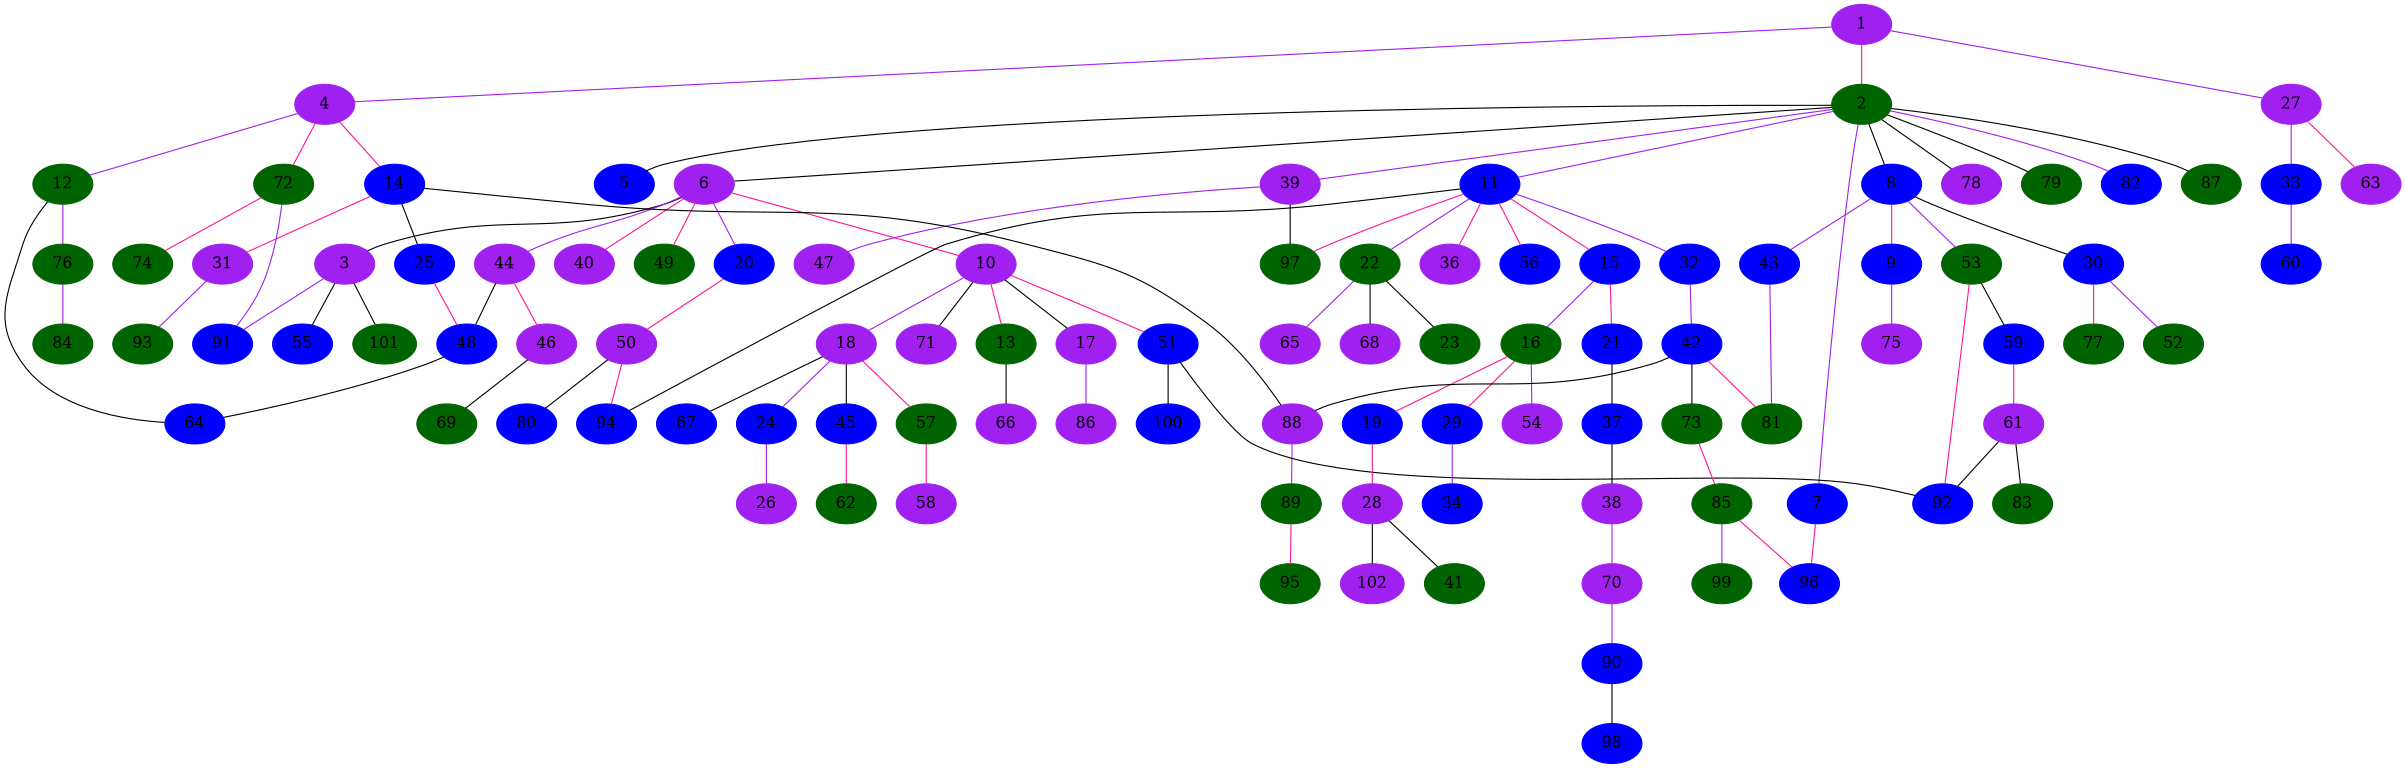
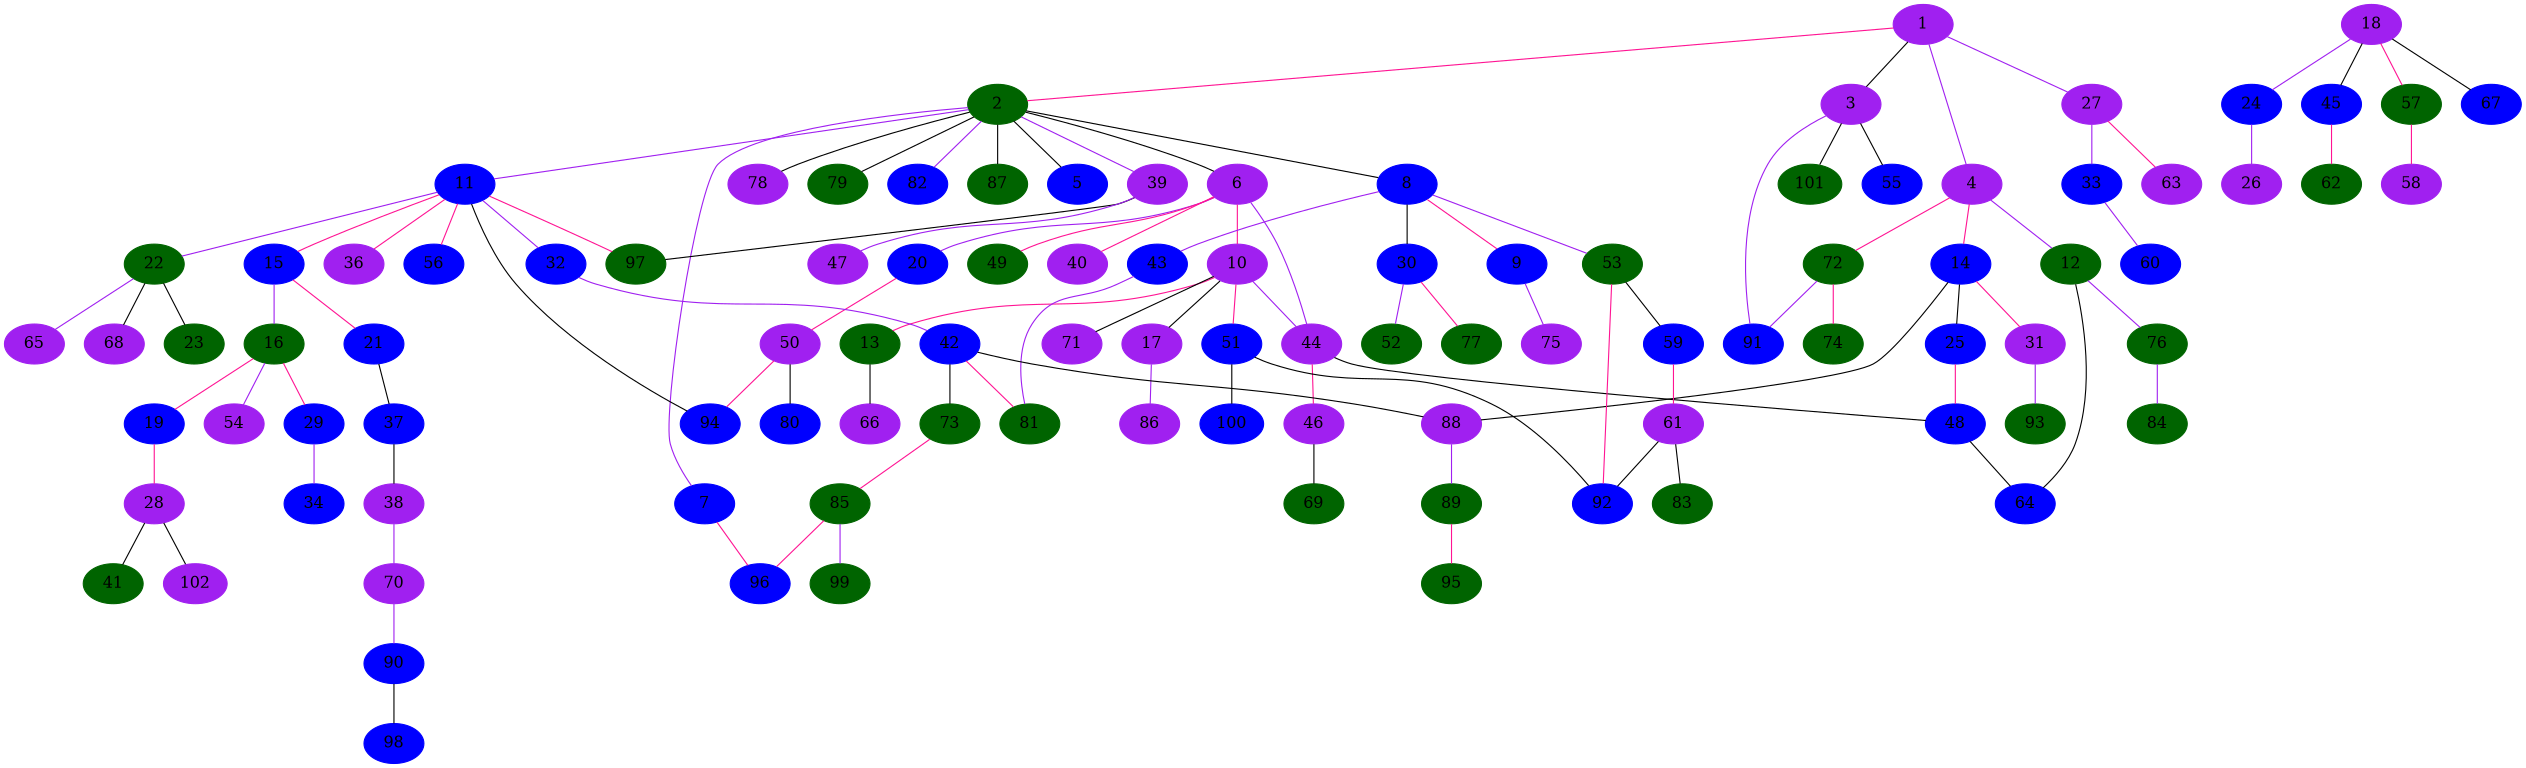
edge "6" -- "3": now "1" -- "3"
edge "10" -- "18": now "10" -- "44"
